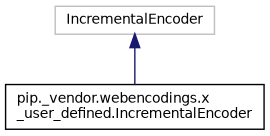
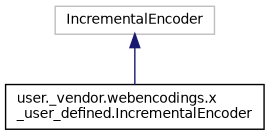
node "pip._vendor.webencodings.x _user_defined.IncrementalEncoder": label "pip._vendor.webencodings.x _user_defined.IncrementalEncoder" -> "user._vendor.webencodings.x _user_defined.IncrementalEncoder"
